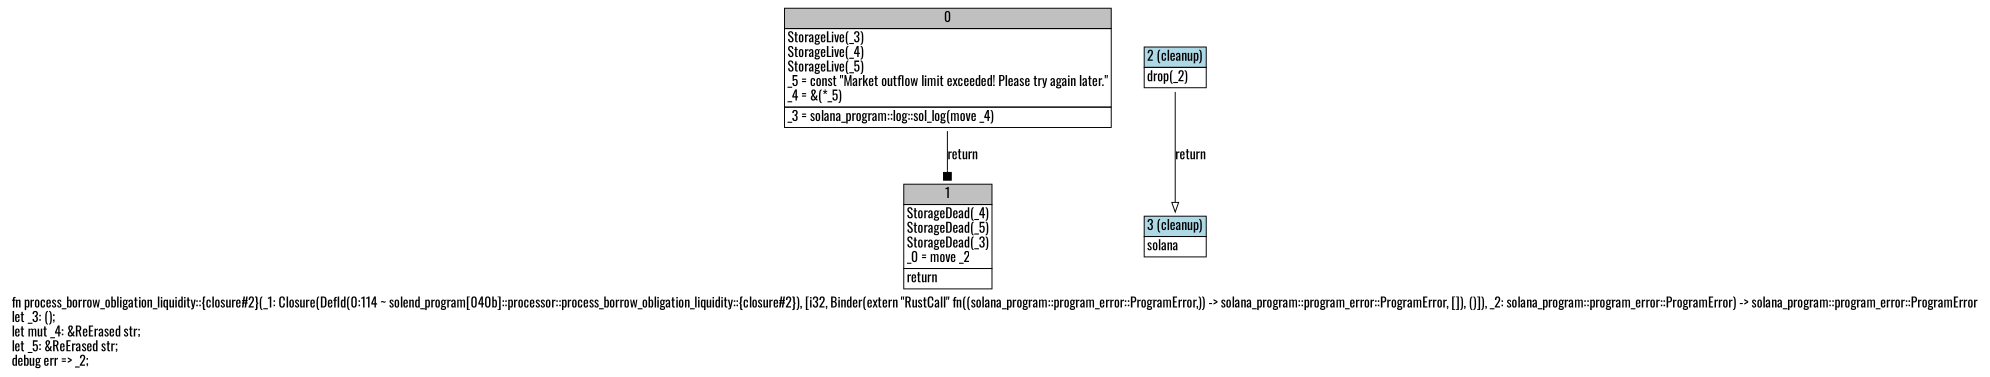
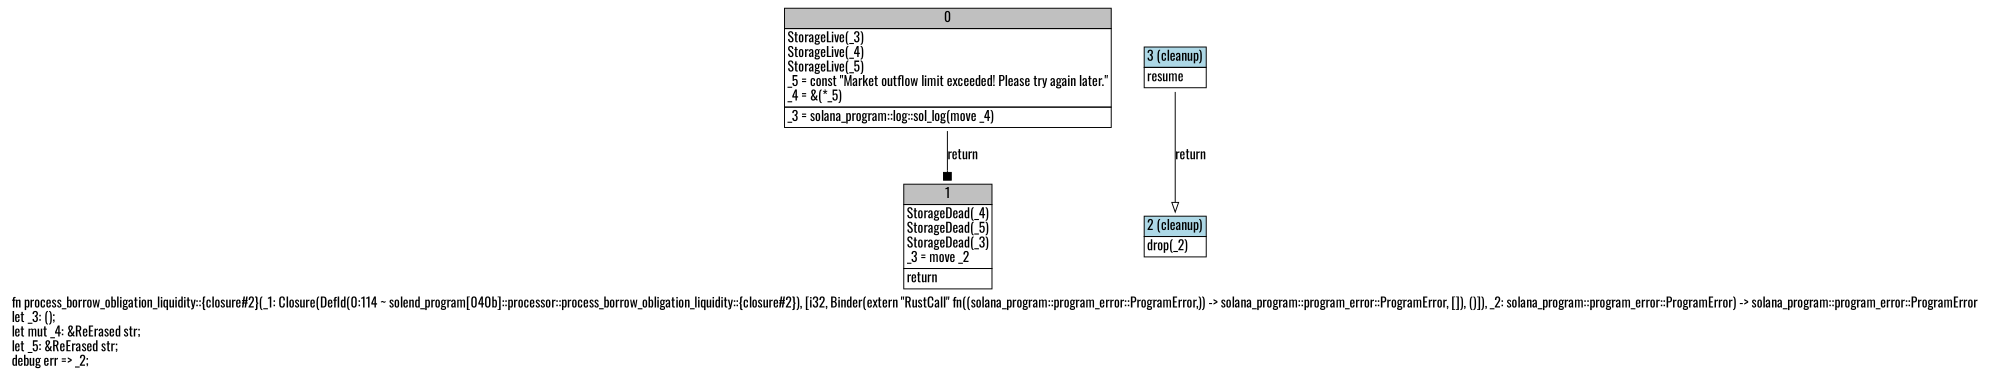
edge "2 (cleanup)" -> "3 (cleanup)": reversed
node "3 (cleanup)": text "solana" -> "resume"
node "1": text "_0 = move _2" -> "_3 = move _2"
